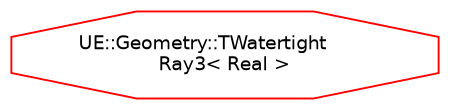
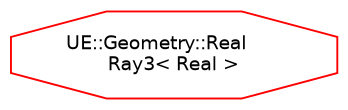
node "UE::Geometry::TWatertight Ray3< Real >": label "UE::Geometry::TWatertight Ray3< Real >" -> "UE::Geometry::Real Ray3< Real >"
